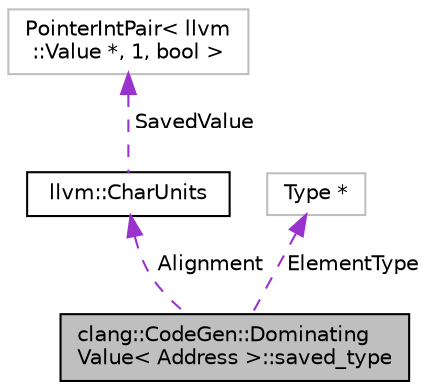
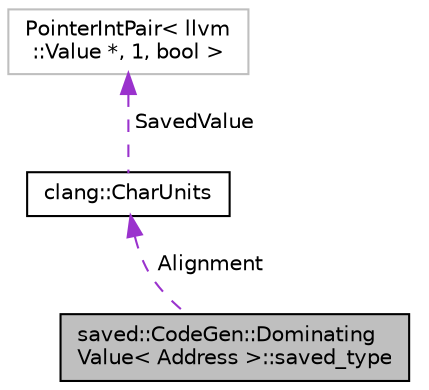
node "llvm::CharUnits": label "llvm::CharUnits" -> "clang::CharUnits"
node "Type *": removed
node "clang::CodeGen::Dominating Value< Address >::saved_type": label "clang::CodeGen::Dominating Value< Address >::saved_type" -> "saved::CodeGen::Dominating Value< Address >::saved_type"
